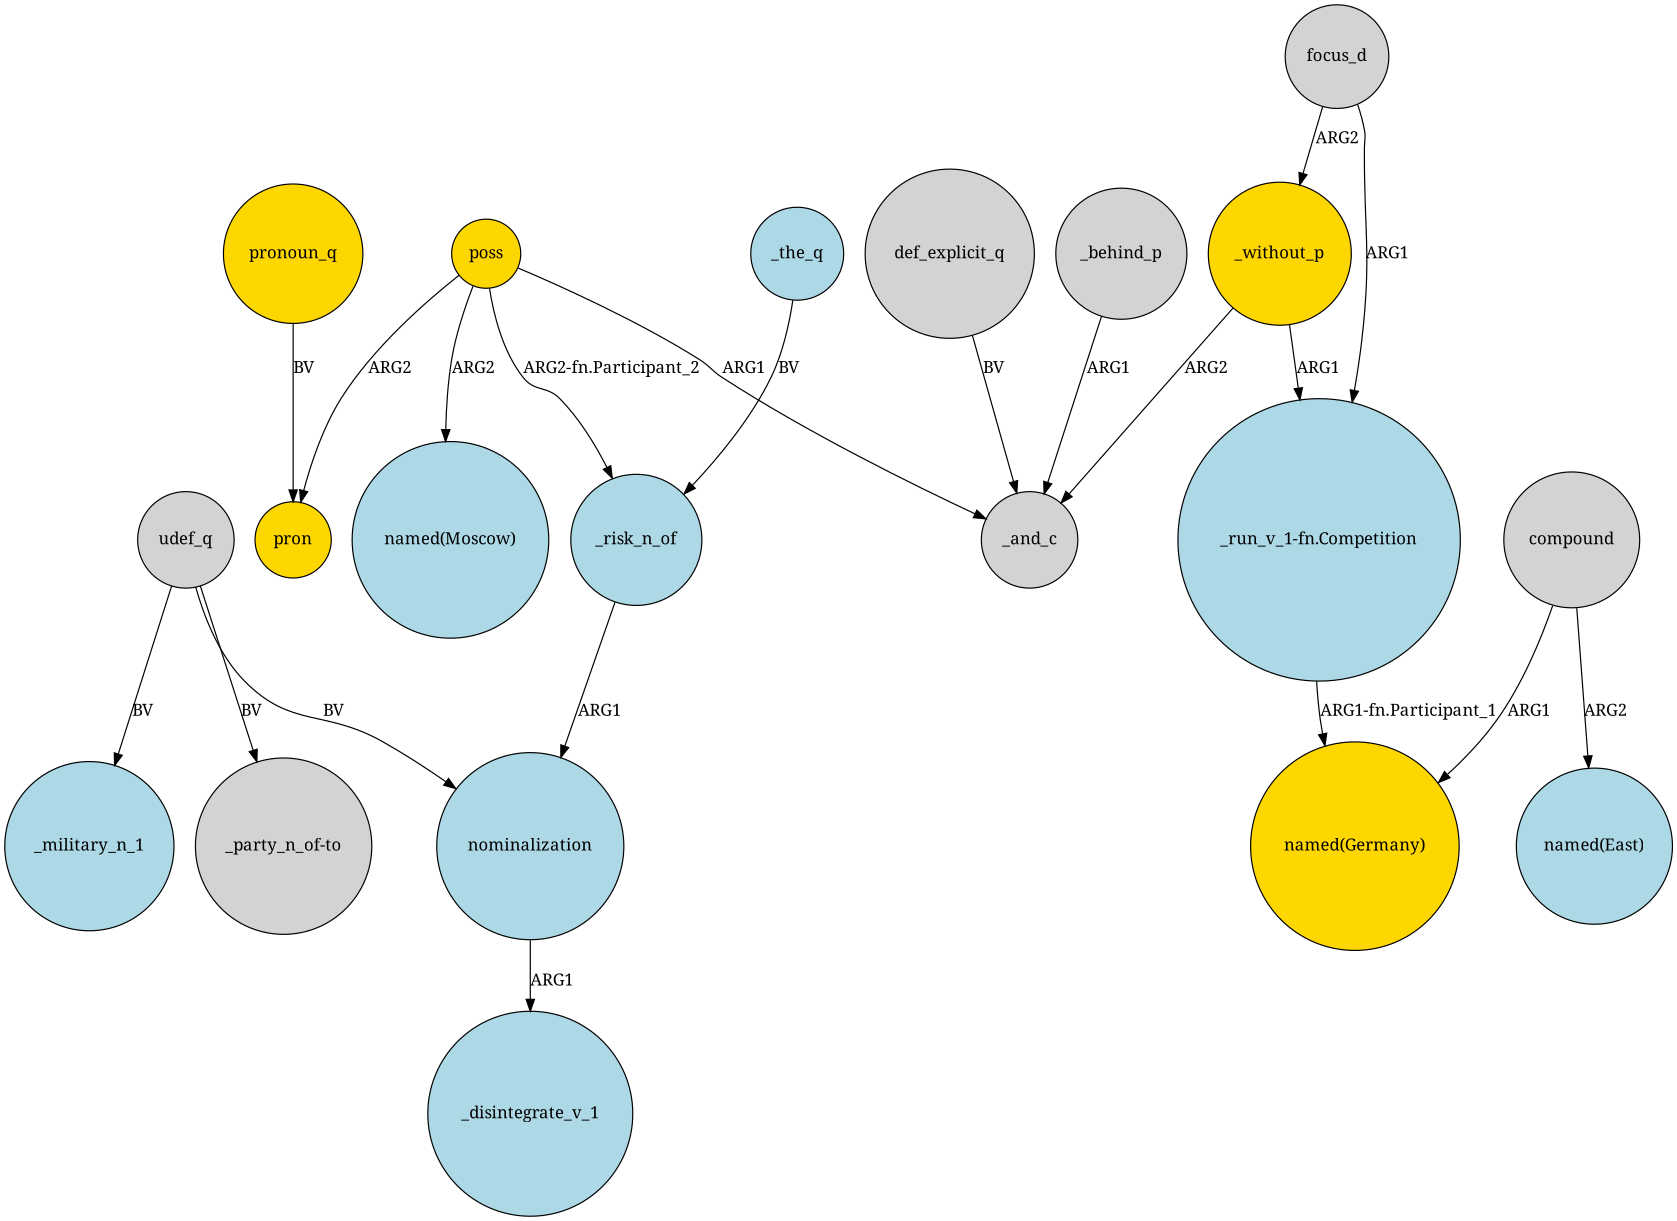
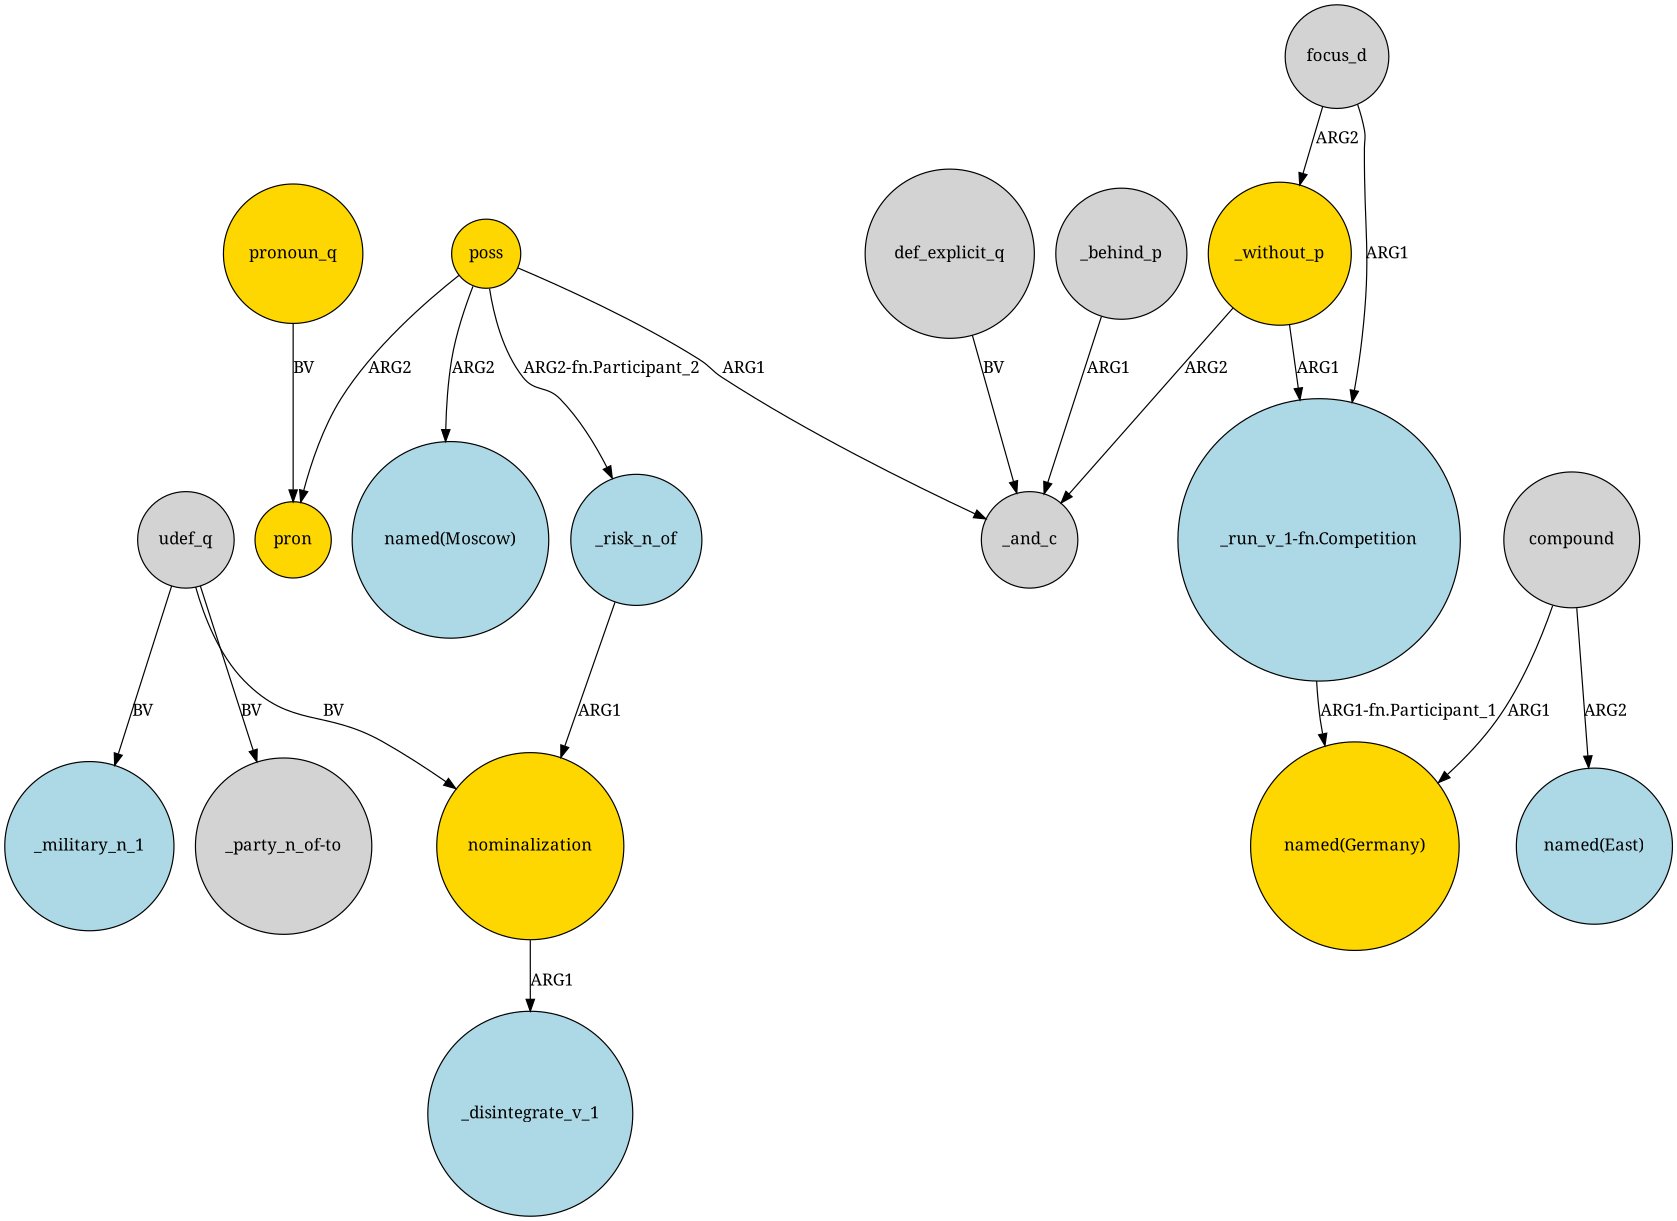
node "_the_q": removed
node "nominalization": fillcolor lightblue -> gold
